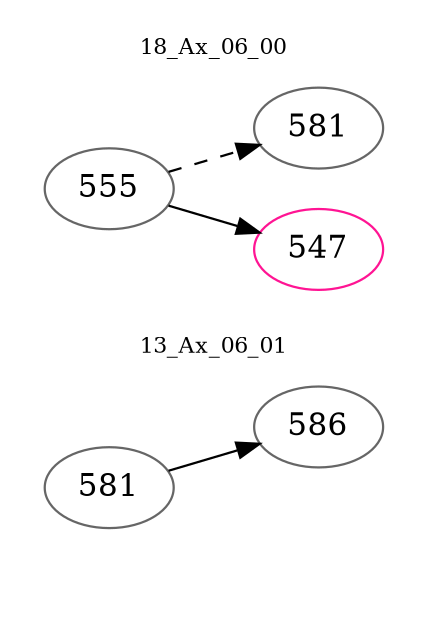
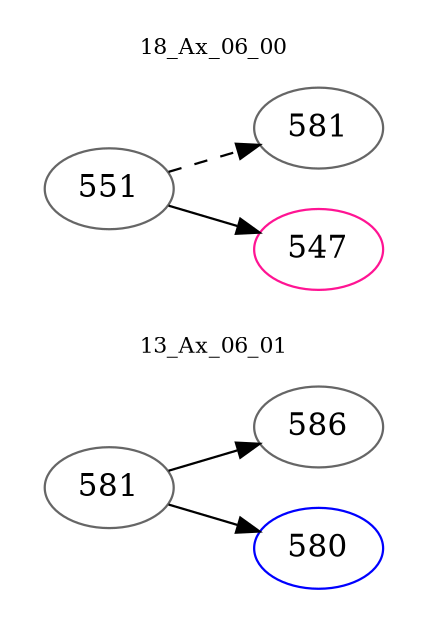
node "555": label "555" -> "551"
node "580": added
